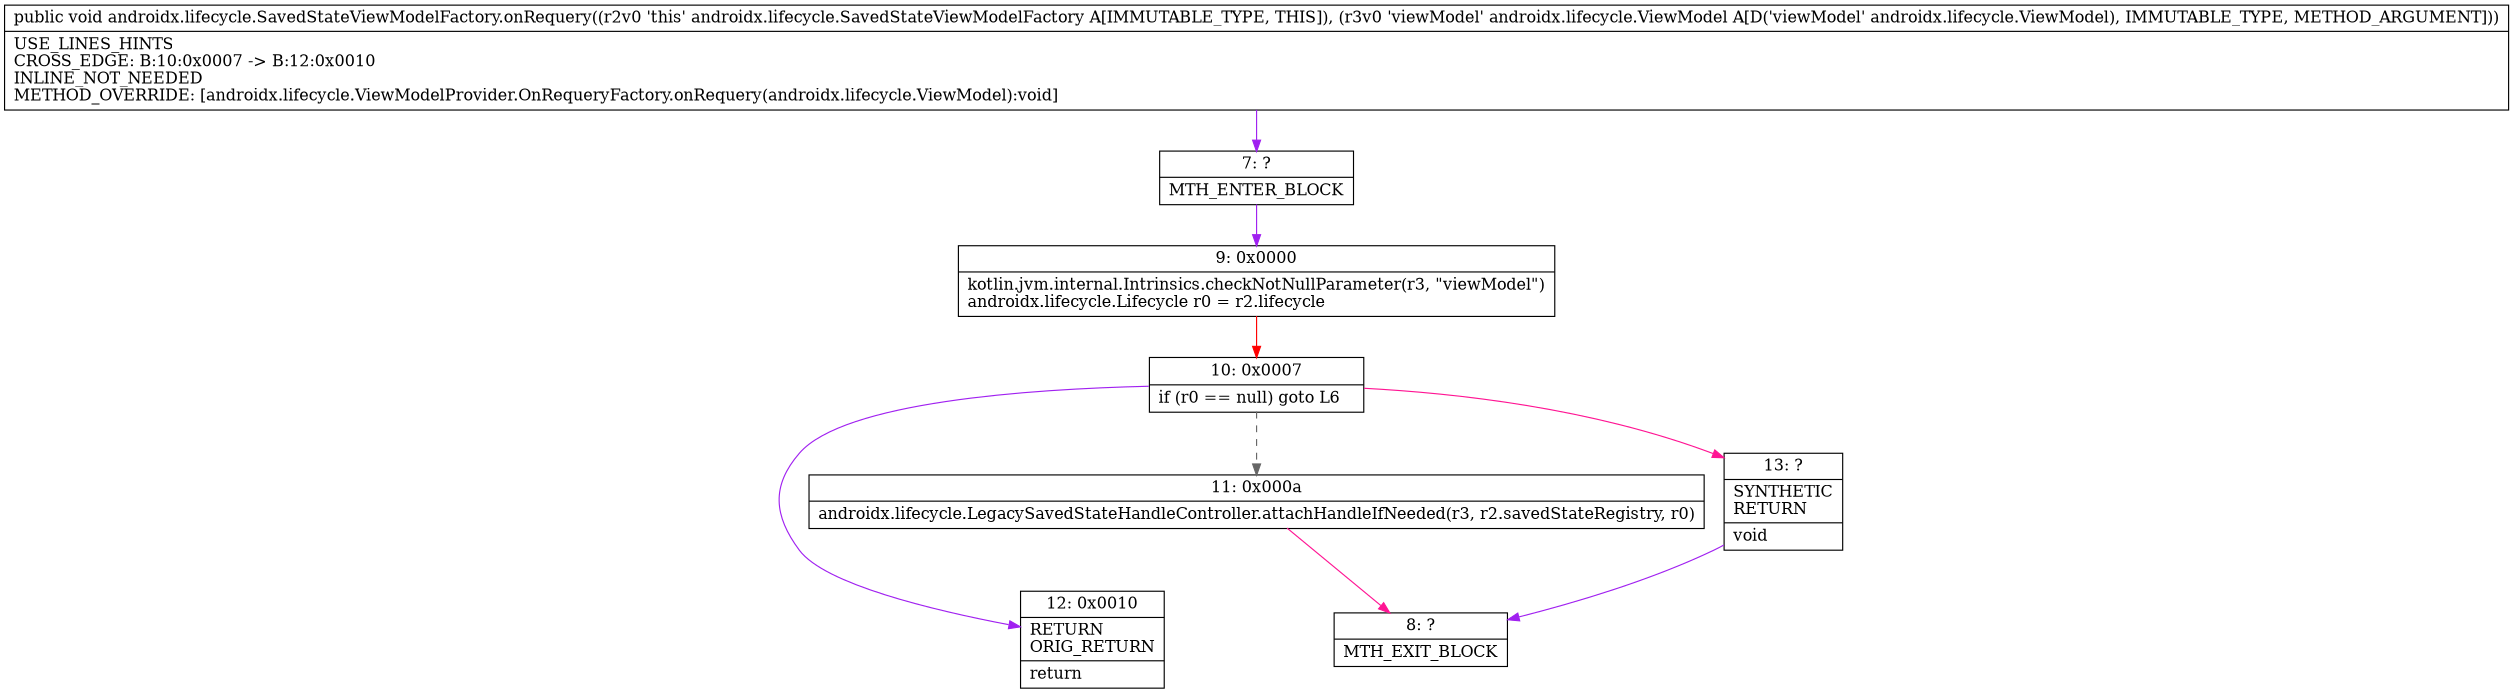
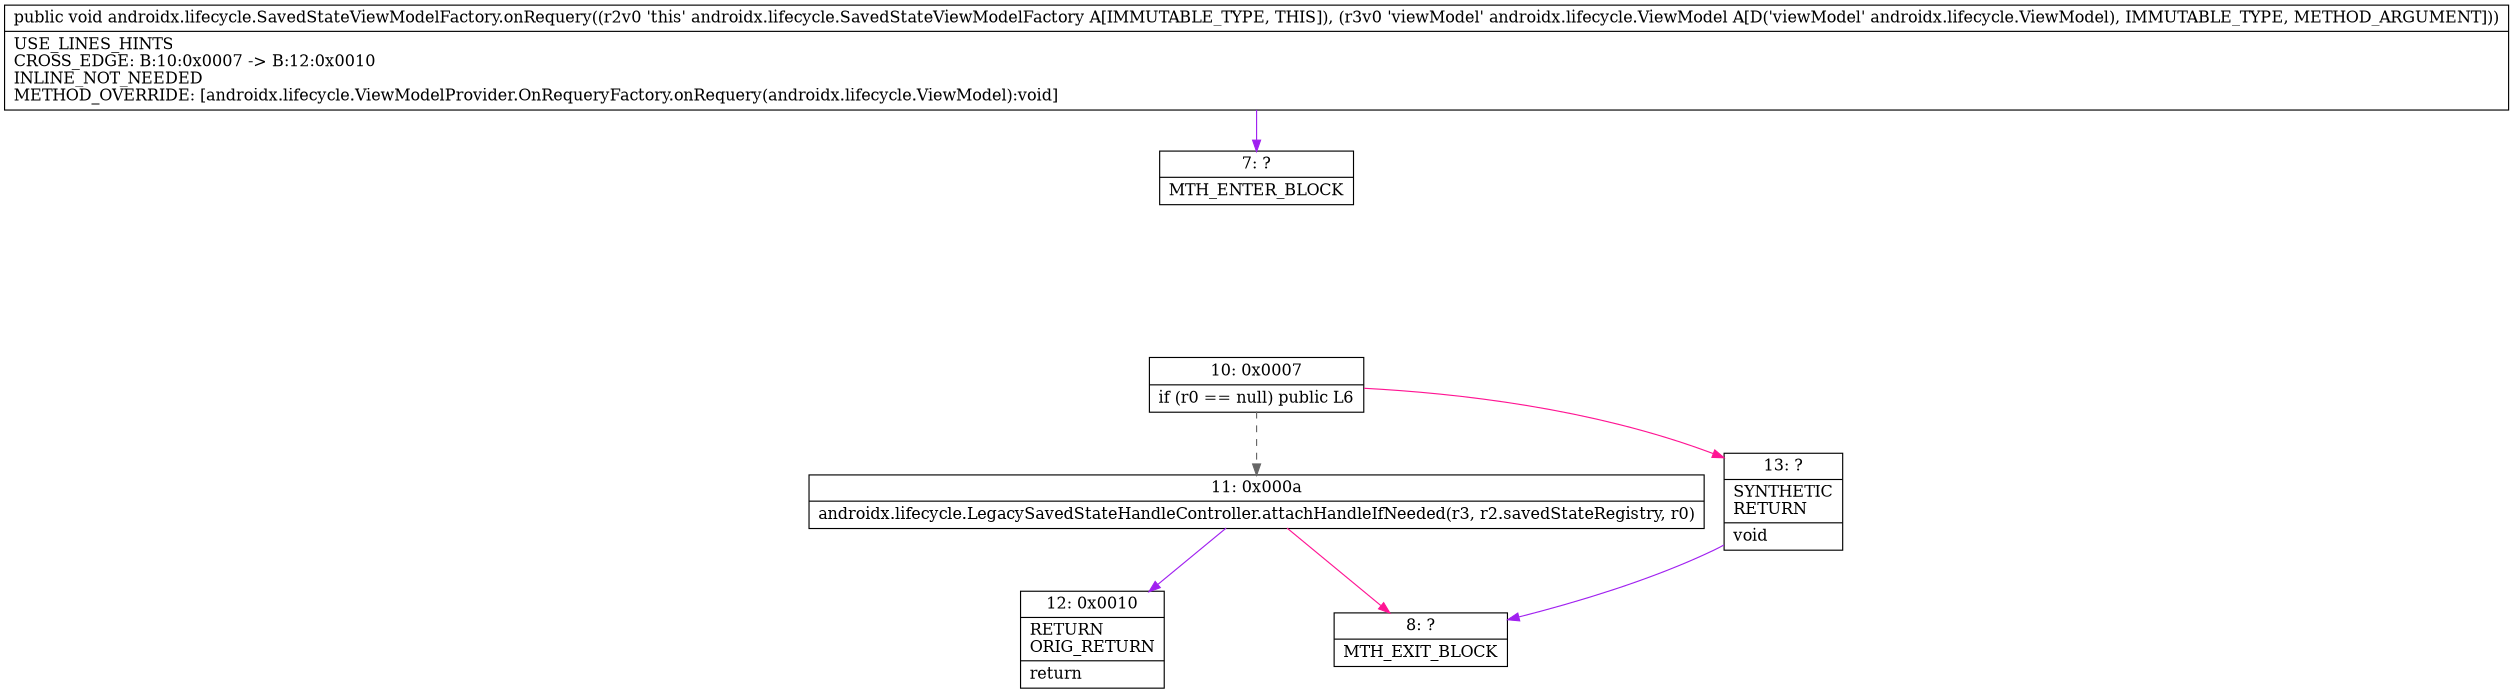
node "9: 0x0000": removed
node "10: 0x0007": text "if (r0 == null) goto L6" -> "if (r0 == null) public L6"
edge "10: 0x0007" -> "12: 0x0010": now "11: 0x000a" -> "12: 0x0010"
